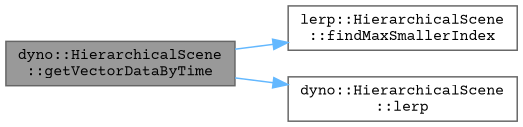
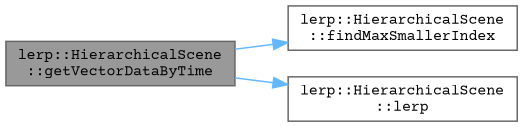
node "dyno::HierarchicalScene ::getVectorDataByTime": label "dyno::HierarchicalScene ::getVectorDataByTime" -> "lerp::HierarchicalScene ::getVectorDataByTime"
node "dyno::HierarchicalScene ::lerp": label "dyno::HierarchicalScene ::lerp" -> "lerp::HierarchicalScene ::lerp"
